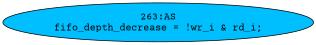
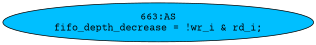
node "263:AS fifo_depth_decrease = !wr_i & rd_i;": label "263:AS fifo_depth_decrease = !wr_i & rd_i;" -> "663:AS fifo_depth_decrease = !wr_i & rd_i;"
